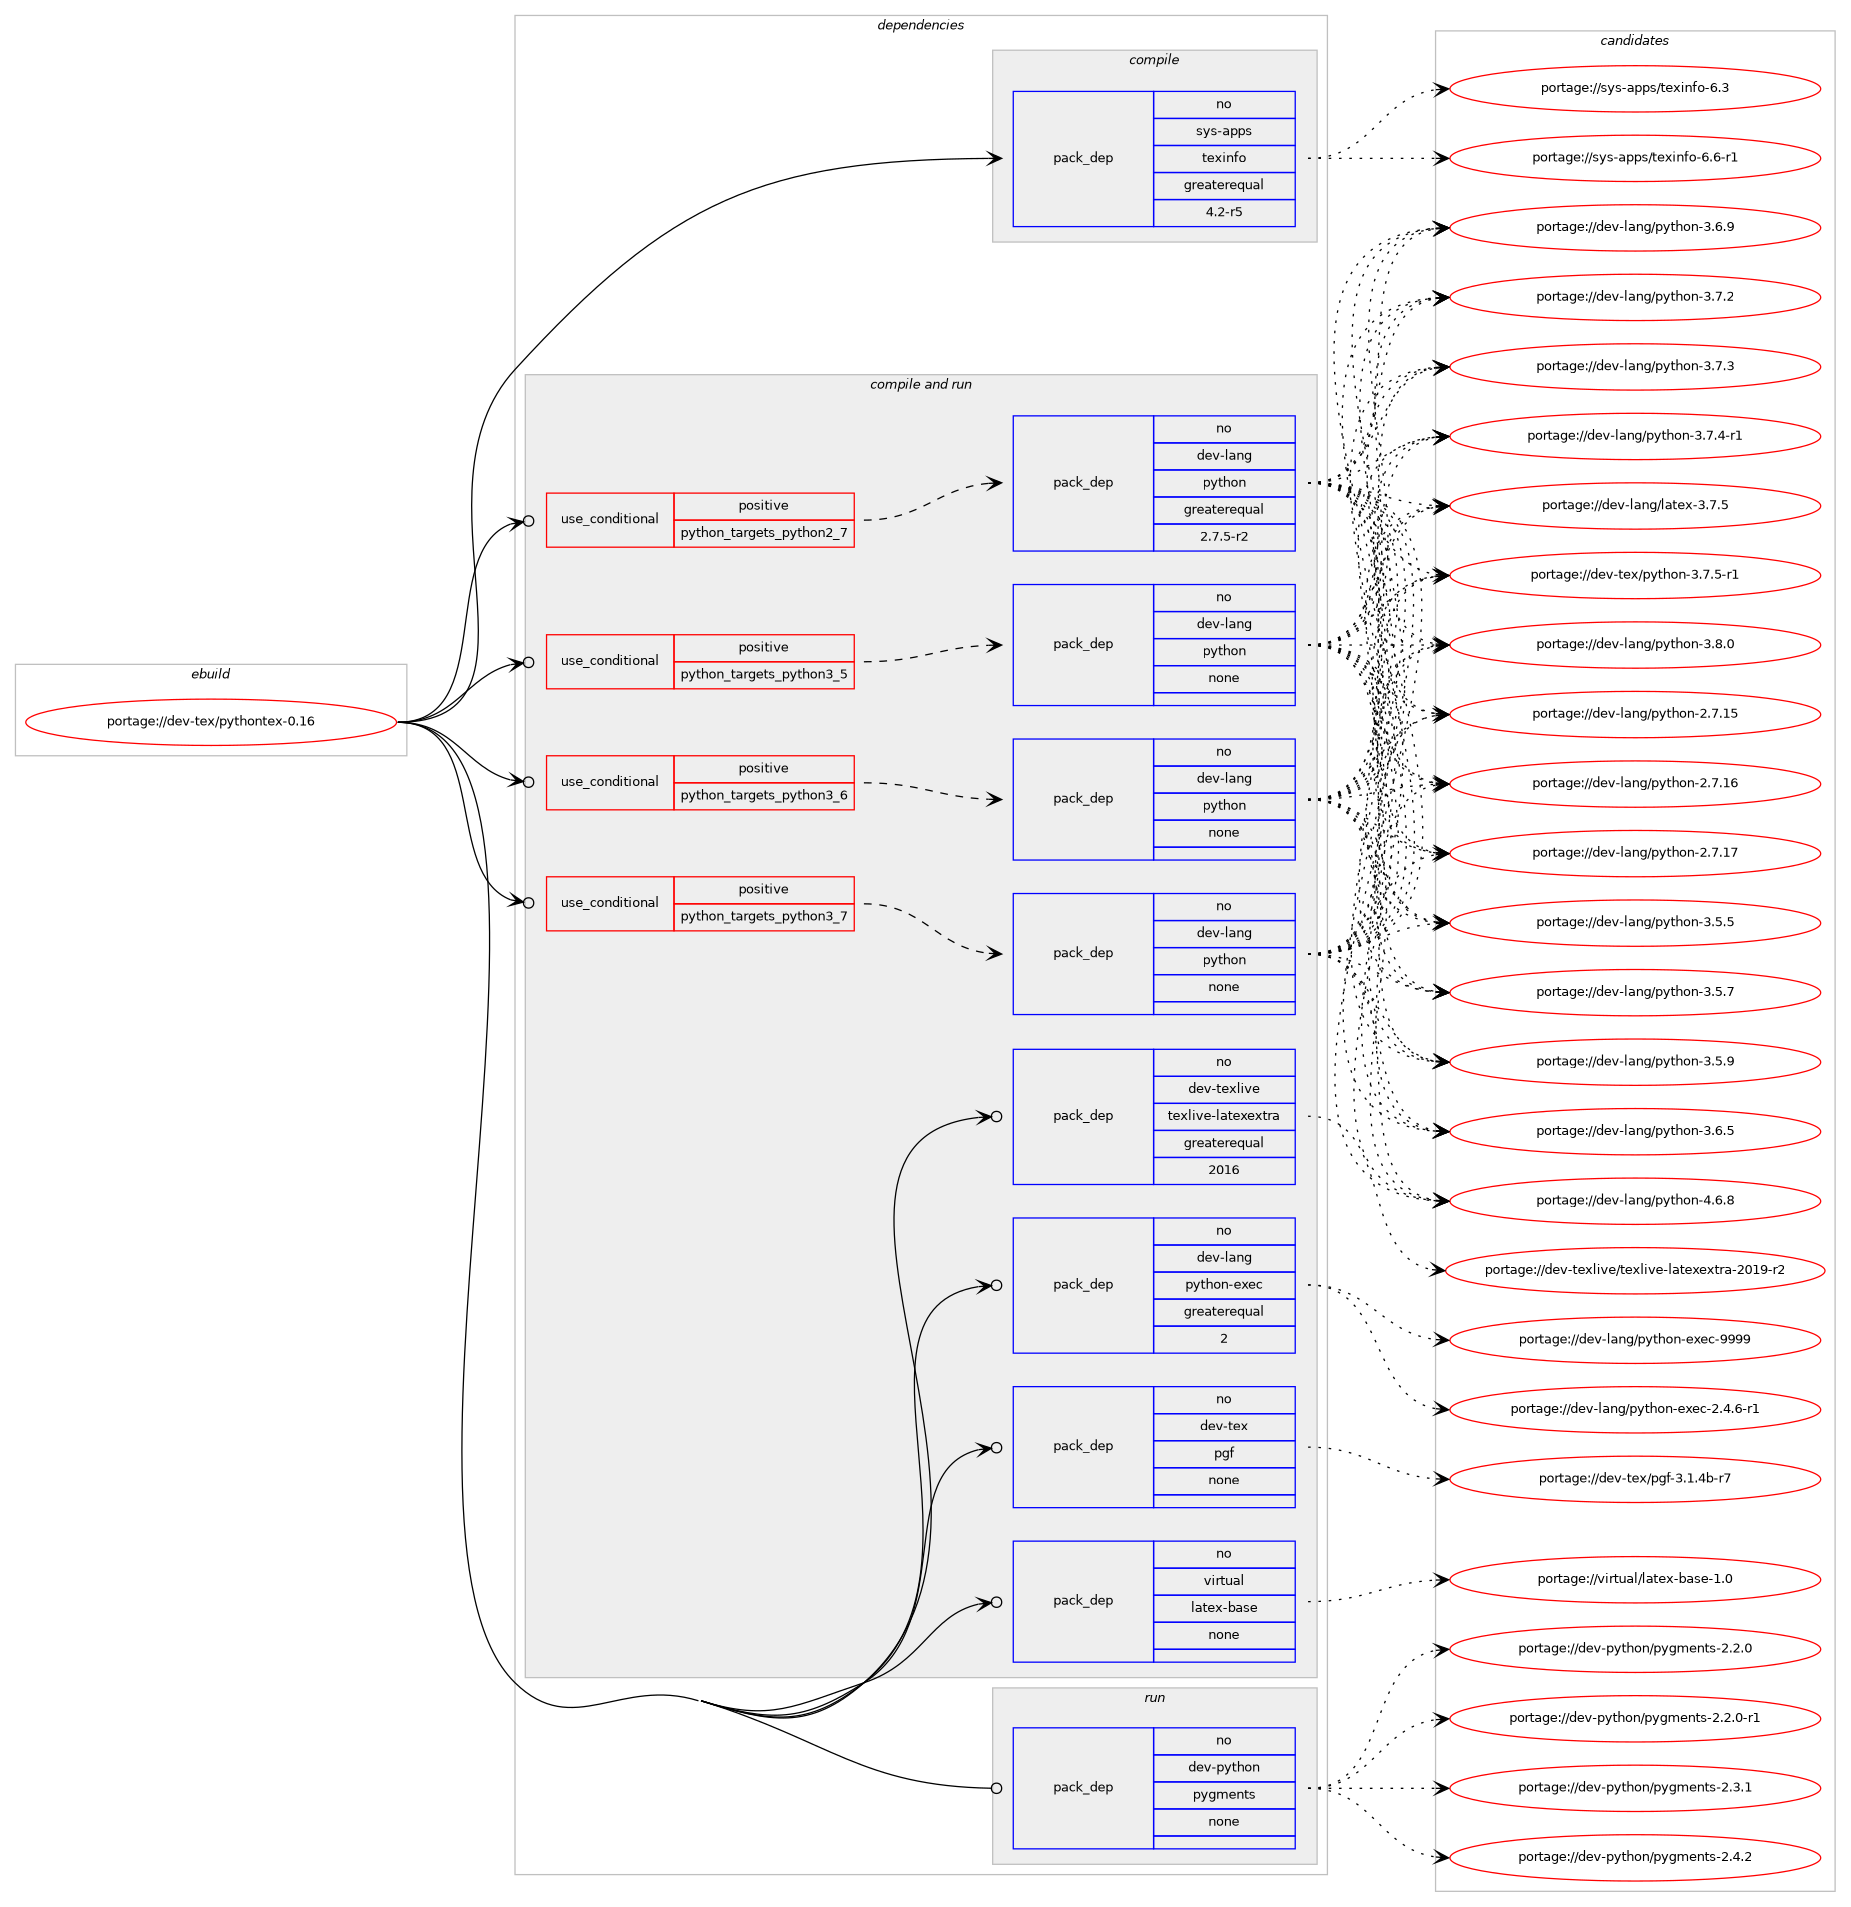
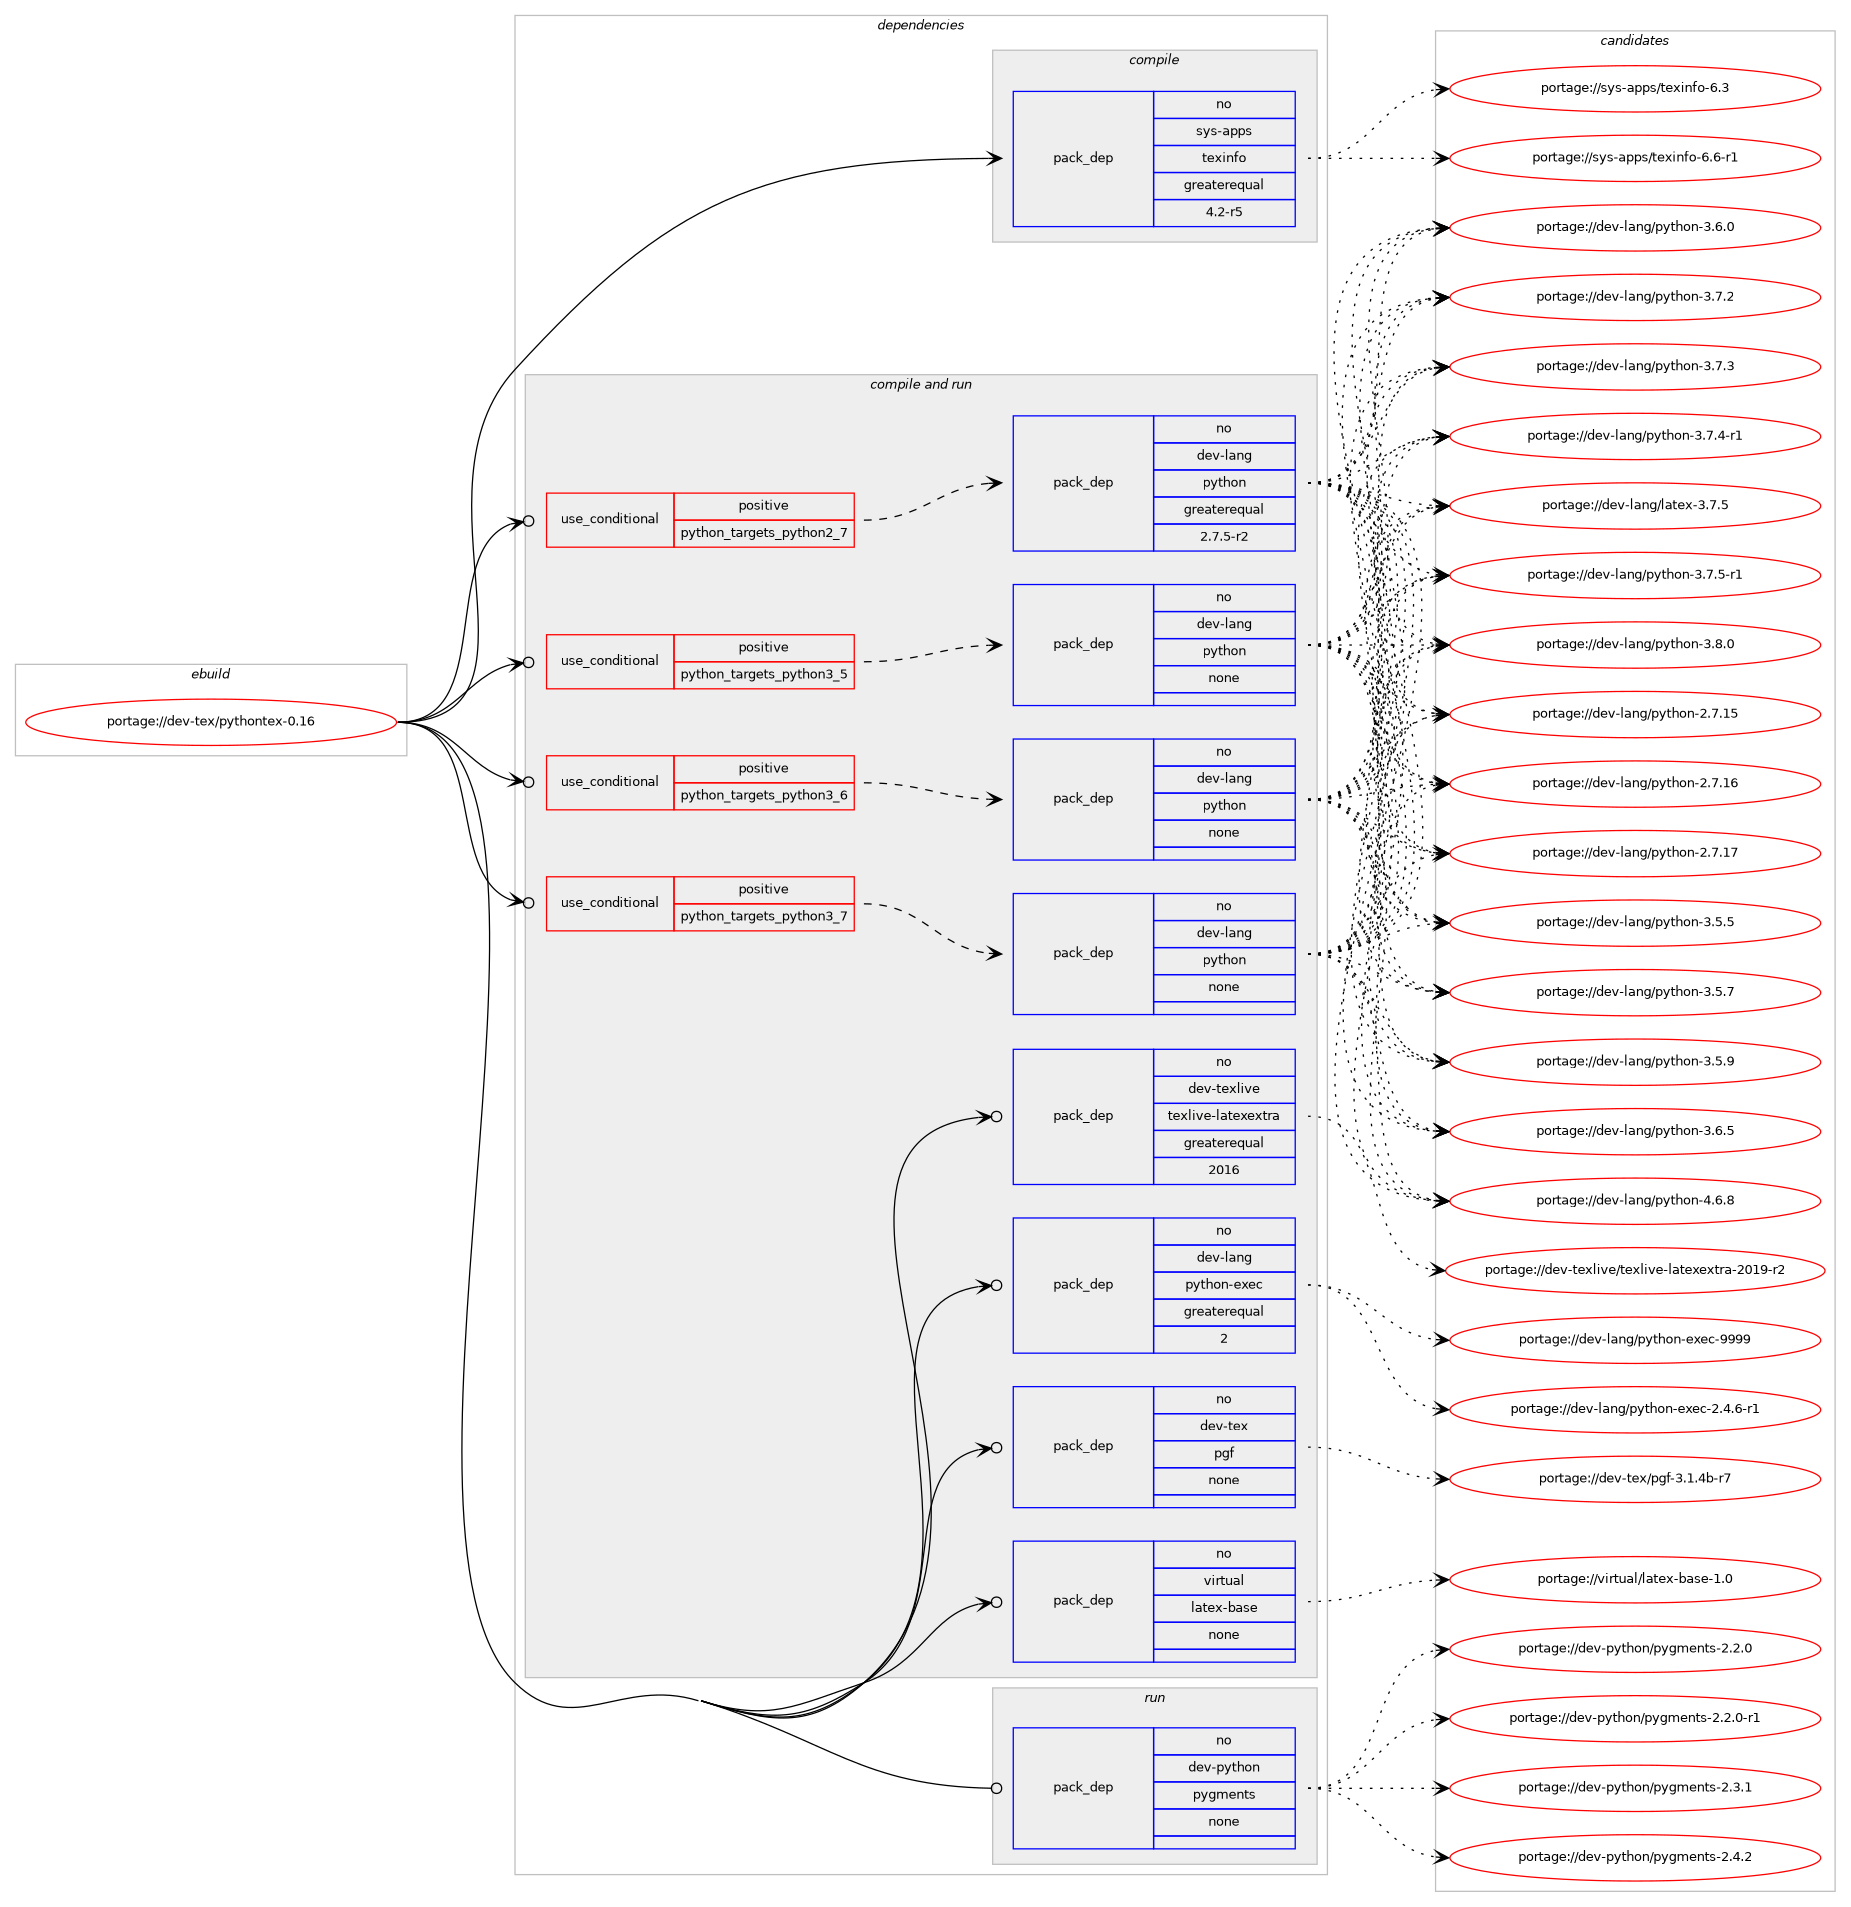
node "portage://dev-lang/python-3.6.9": label "portage://dev-lang/python-3.6.9" -> "portage://dev-lang/python-3.6.0"
node "portage://dev-tex/python-3.7.5-r1": label "portage://dev-tex/python-3.7.5-r1" -> "portage://dev-lang/python-3.7.5-r1"
